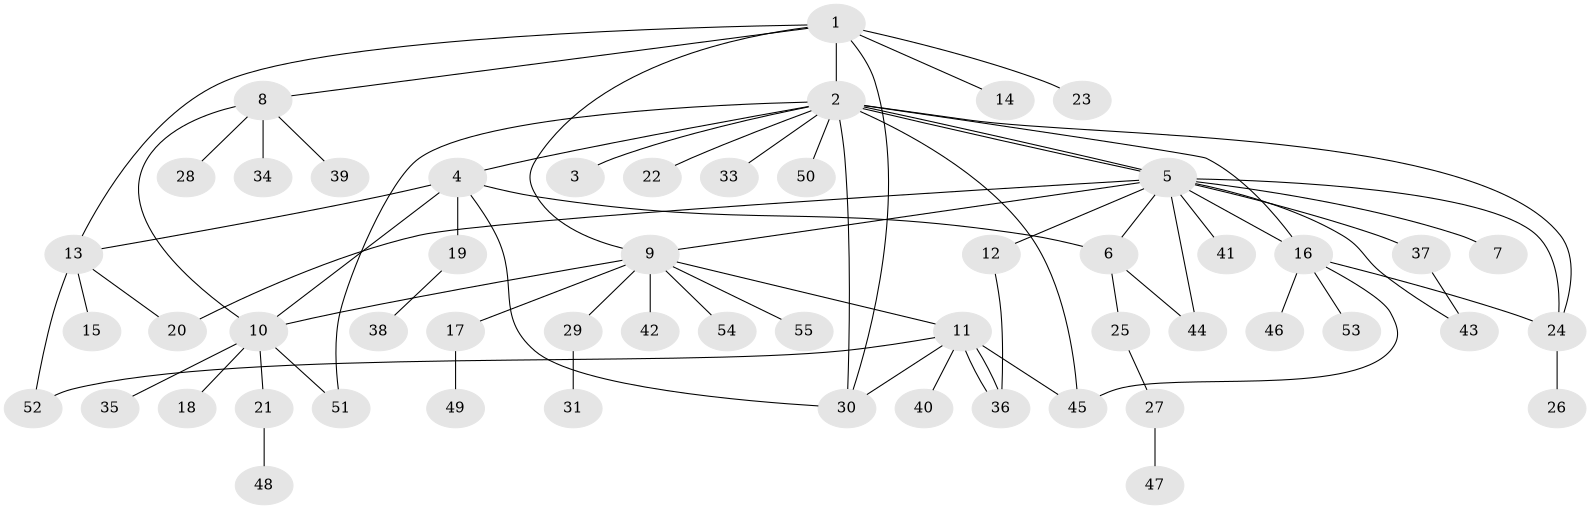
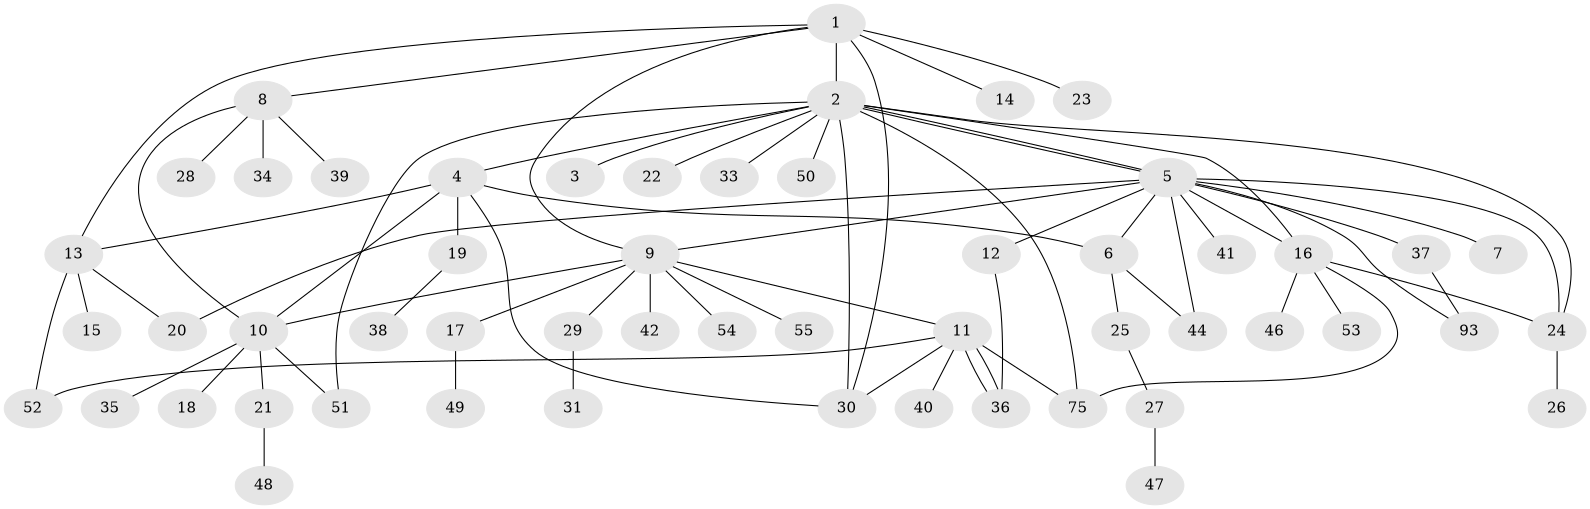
node "43": label "43" -> "93"
node "45": label "45" -> "75"
